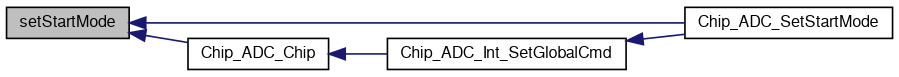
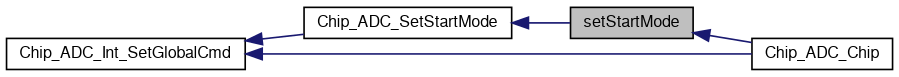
edge "Chip_ADC_SetStartMode" -> "setStartMode": reversed
edge "Chip_ADC_Int_SetGlobalCmd" -> "Chip_ADC_Chip": reversed
